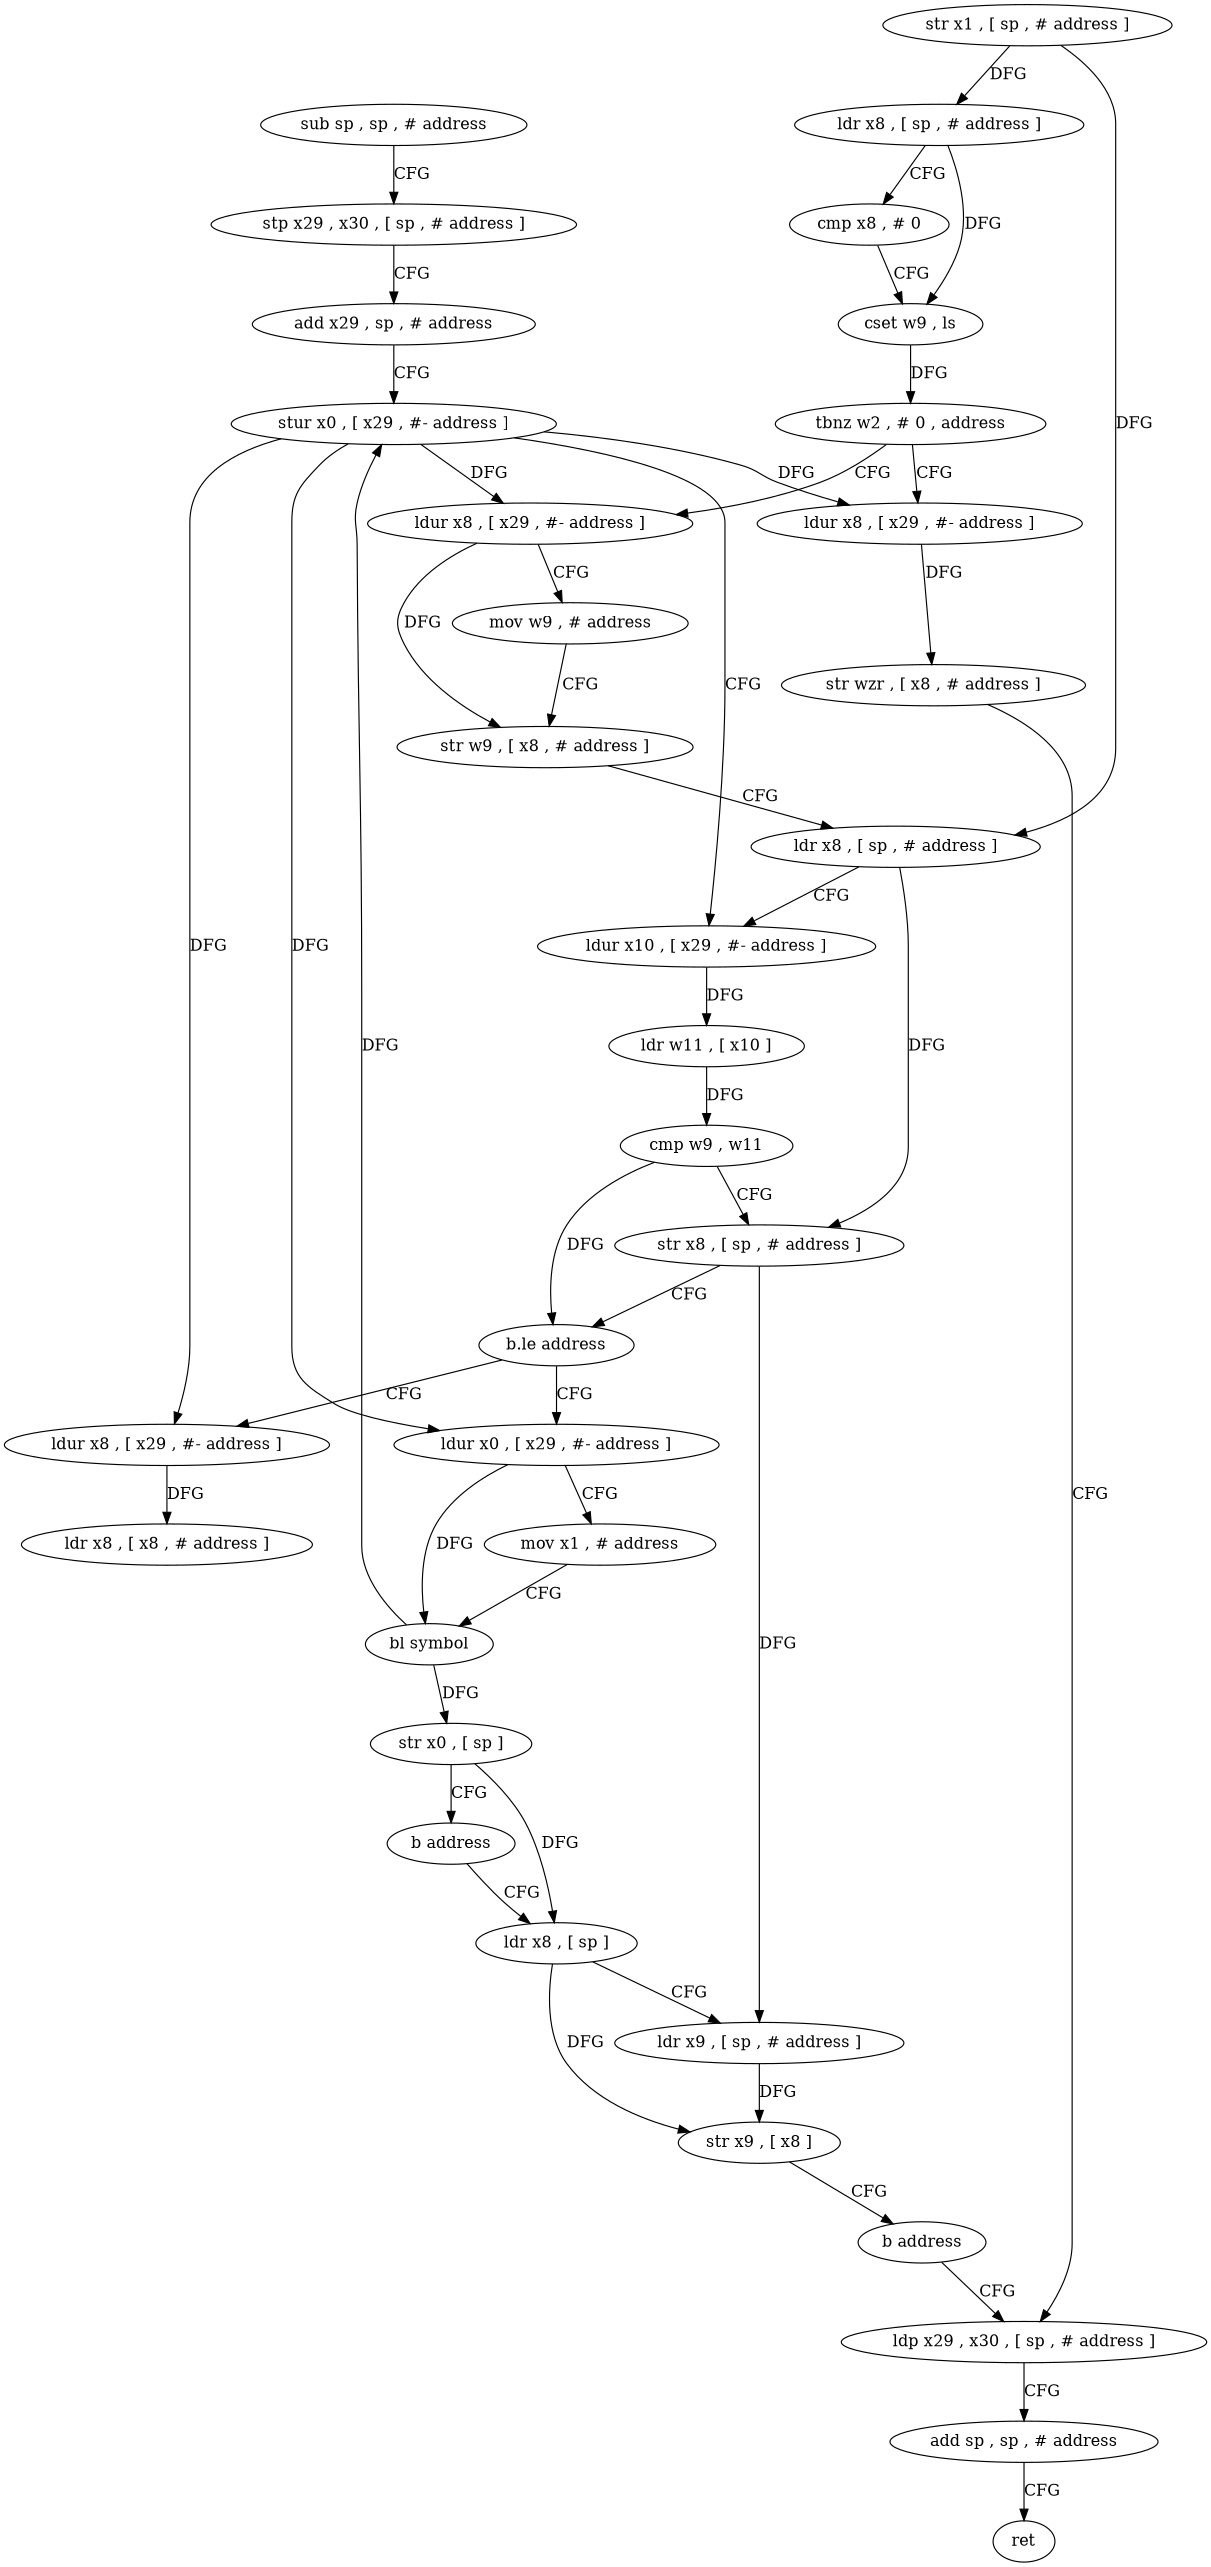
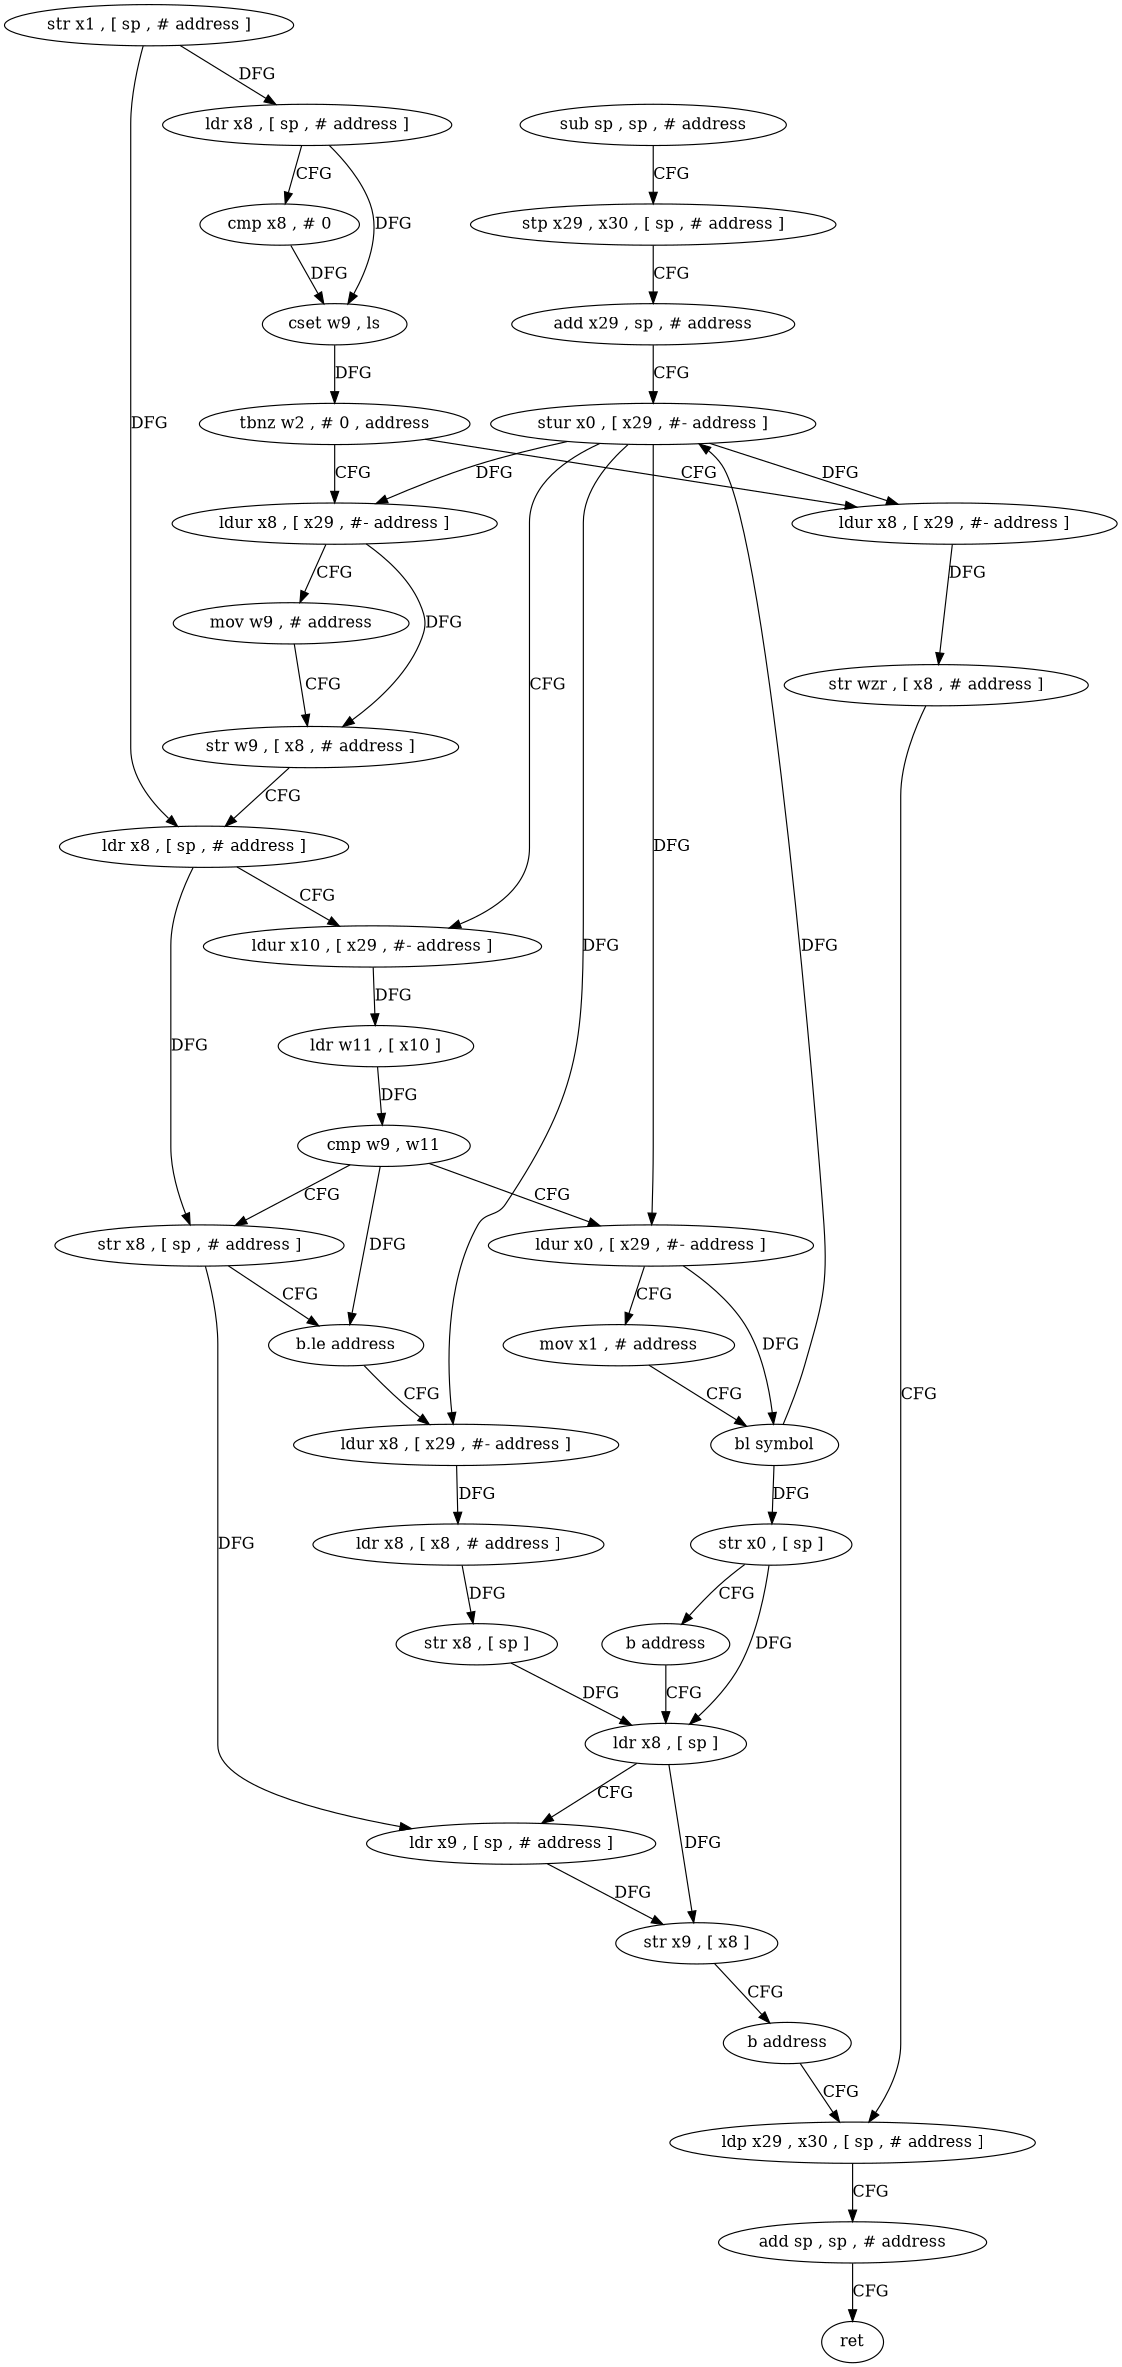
edge "cmp x8 , # 0" -> "cset w9 , ls": label "CFG" -> "DFG"
edge "b.le address" -> "ldur x0 , [ x29 , #- address ]": now "cmp w9 , w11" -> "ldur x0 , [ x29 , #- address ]"
node "str x8 , [ sp ]": added
